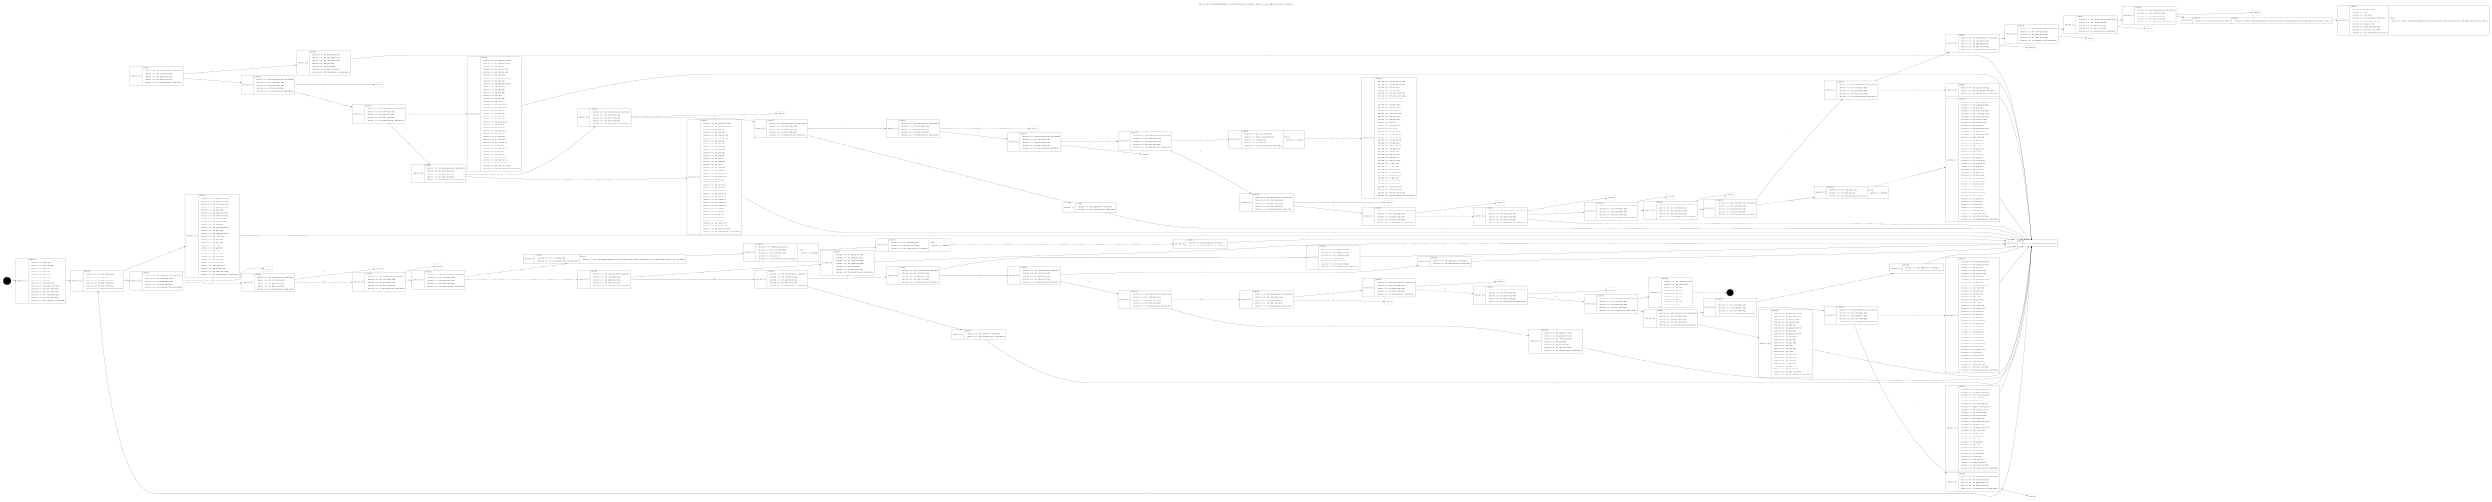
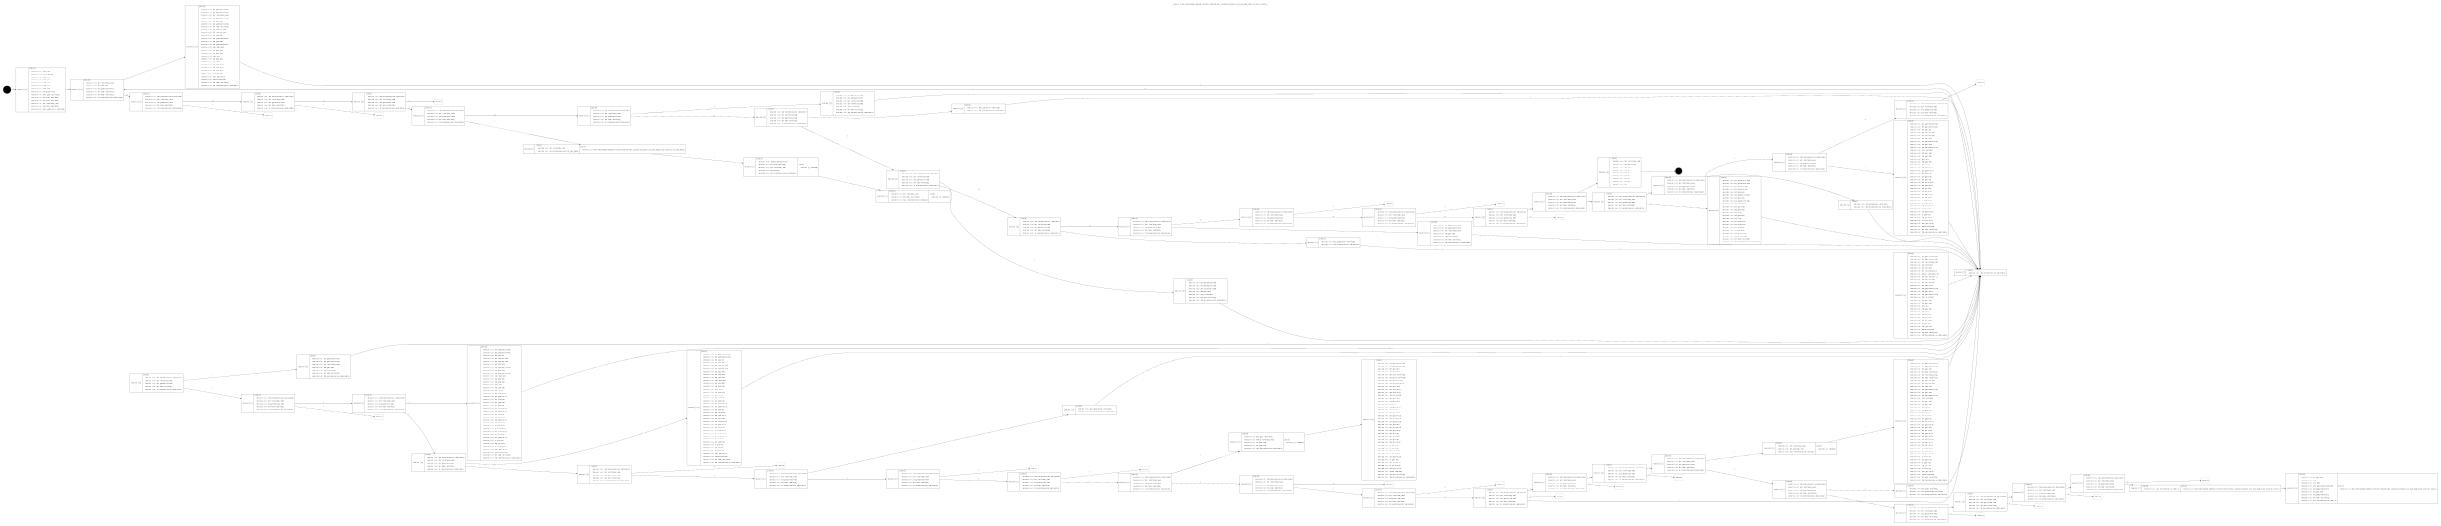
node "0x401d5e [12]": removed
